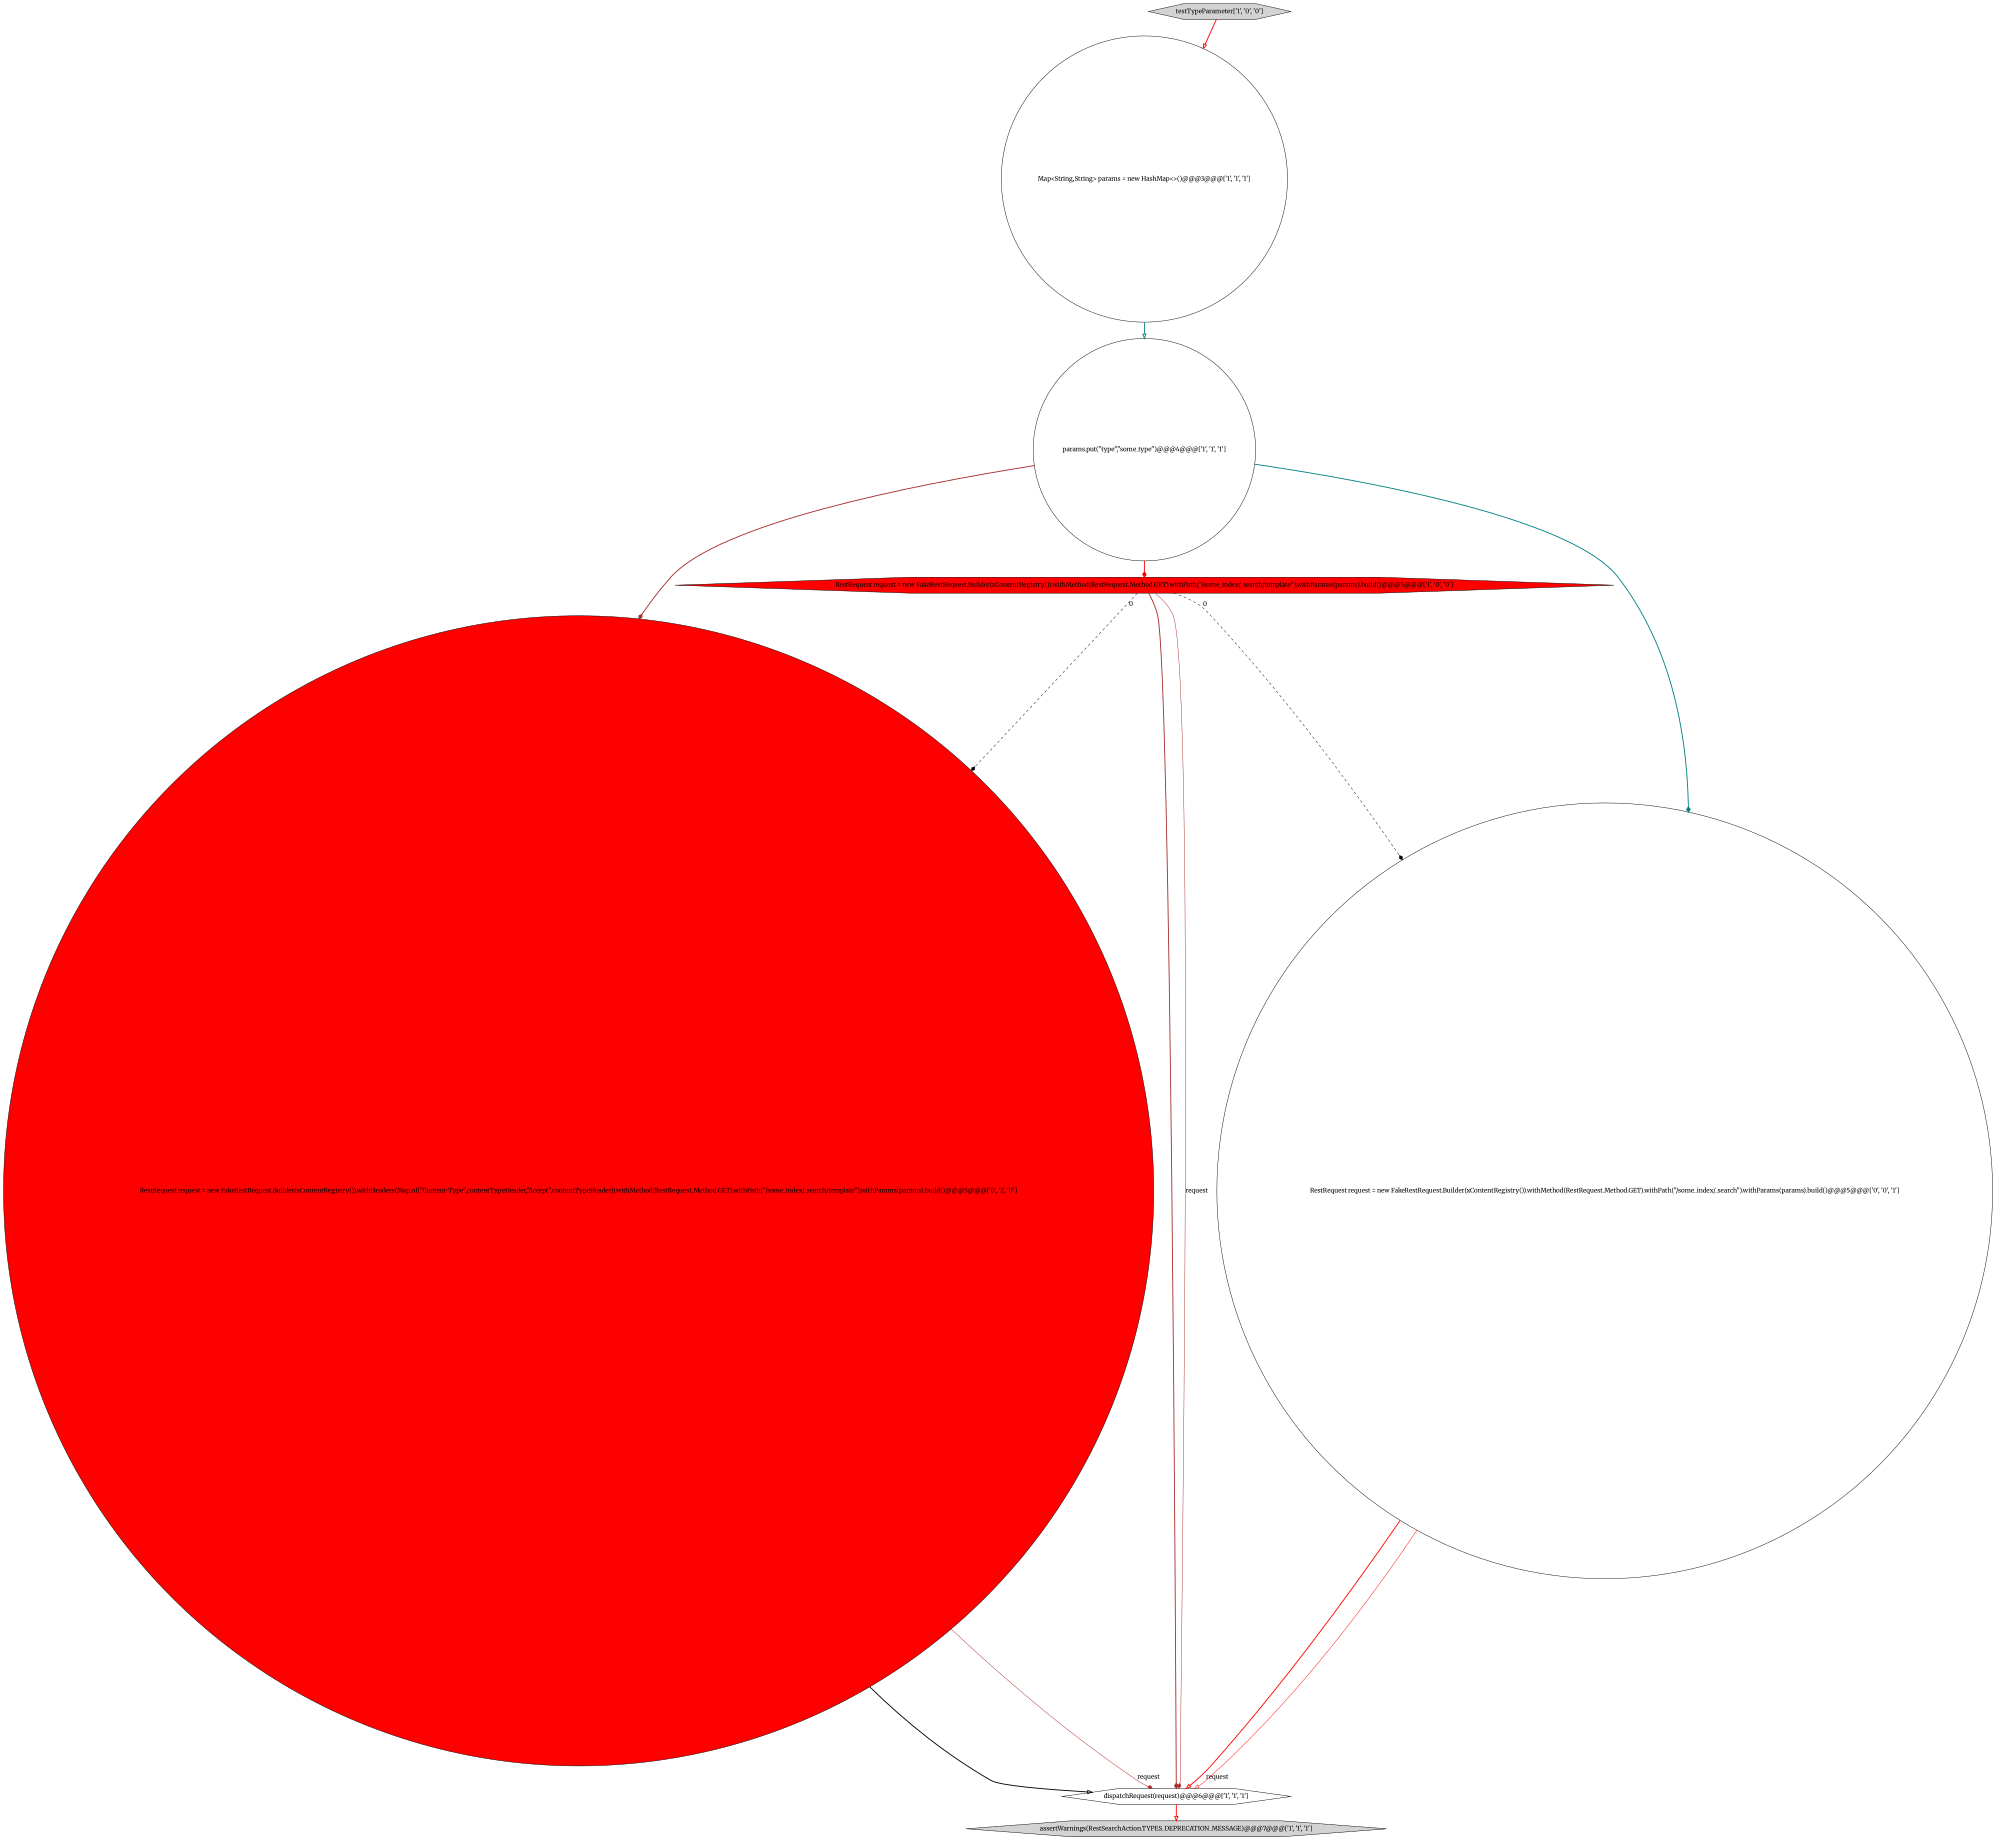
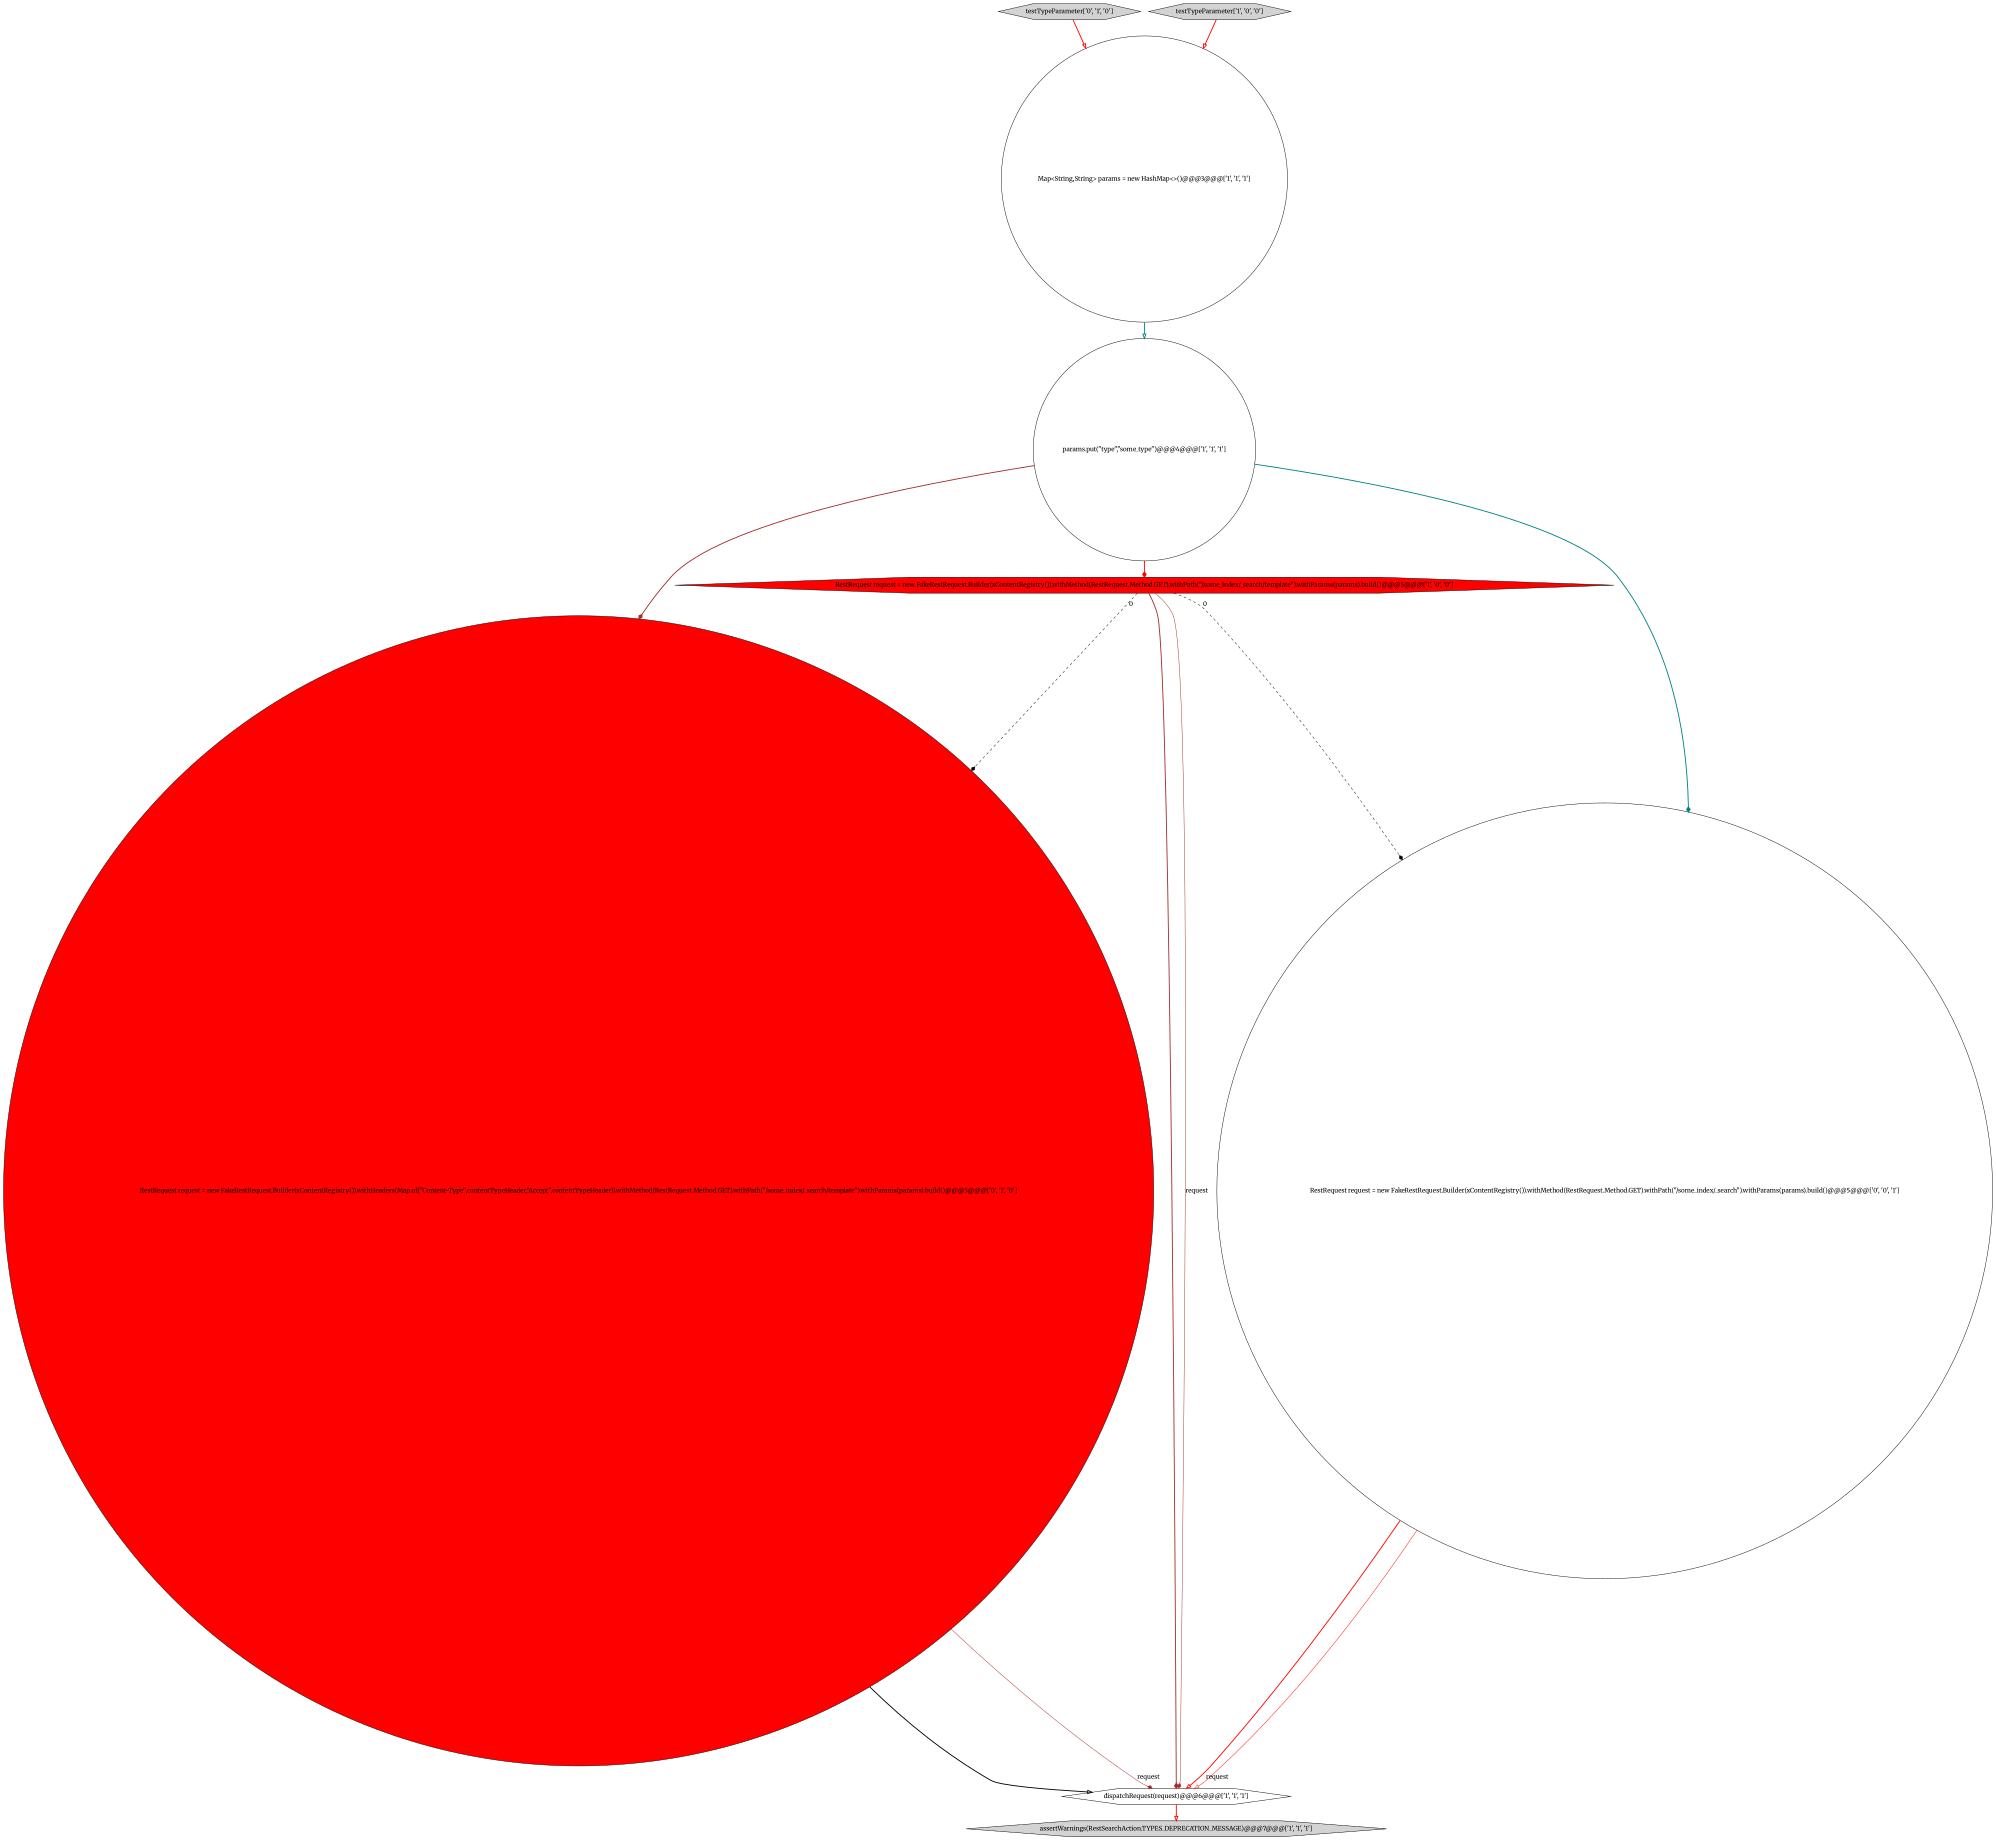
node "testTypeParameter['0', '1', '0']": added
